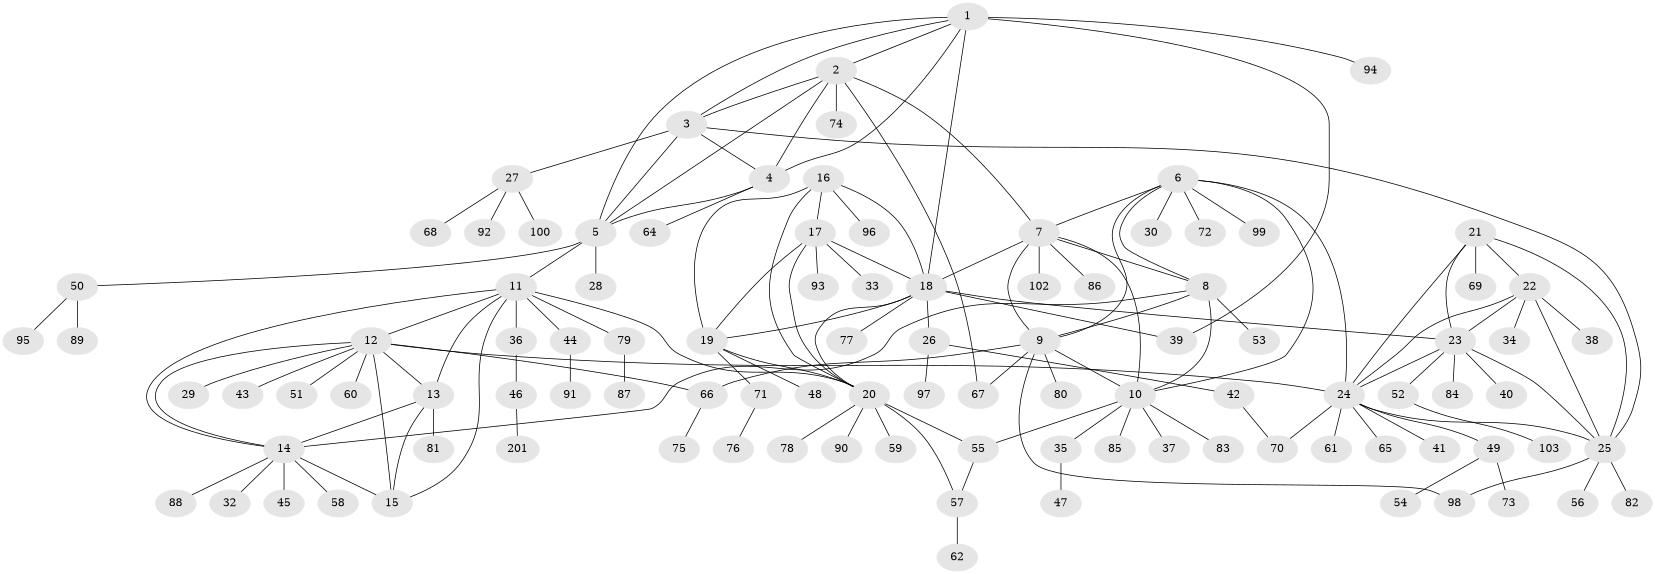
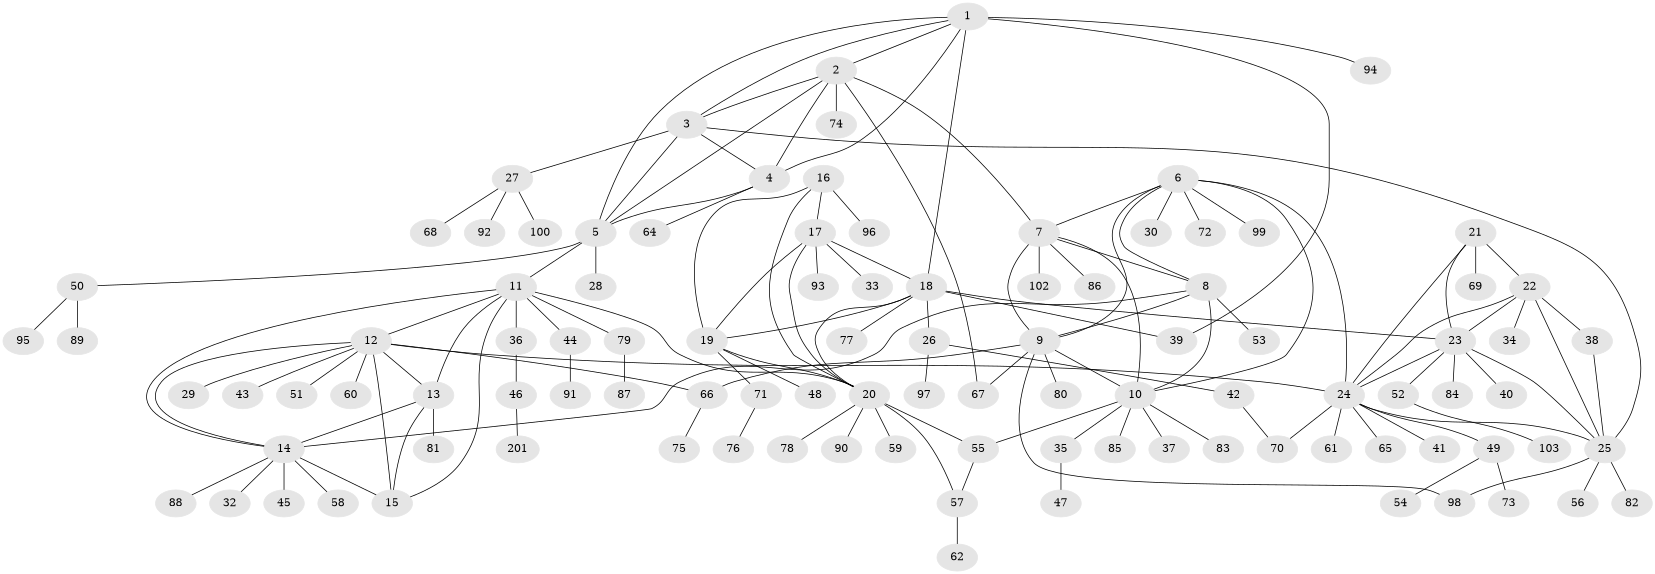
edge "16" -- "18": removed
edge "7" -- "18": removed
edge "21" -- "25": now "38" -- "25"
